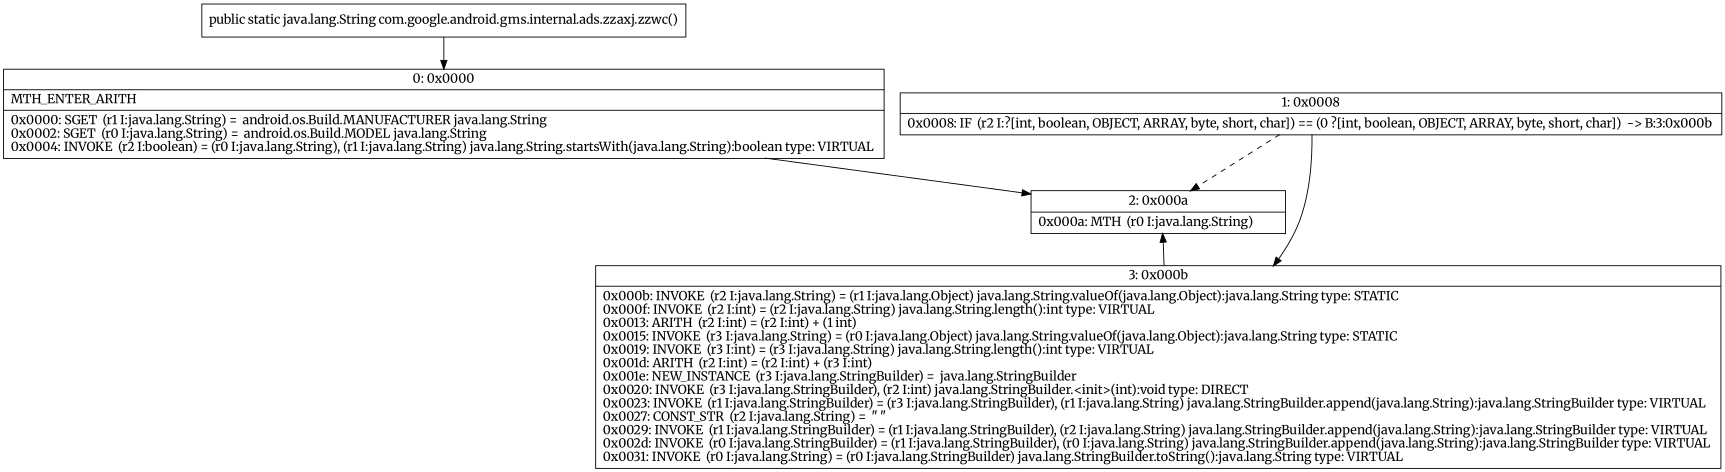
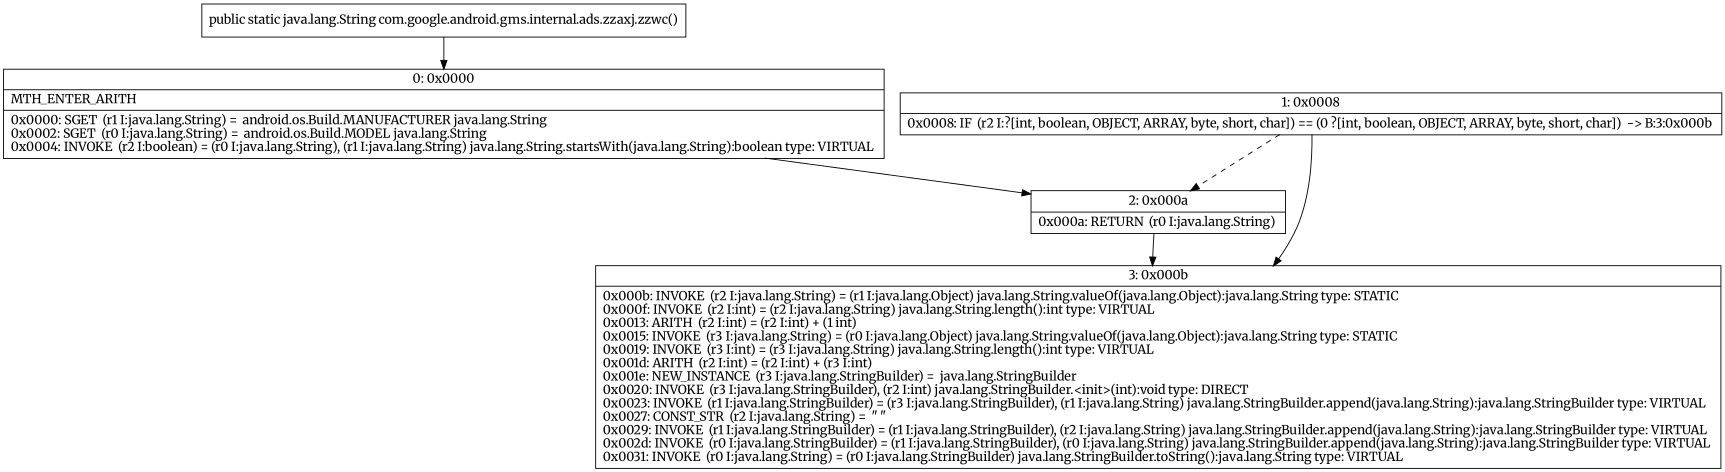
node "2: 0x000a": text "0x000a: MTH  (r0 I:java.lang.String)" -> "0x000a: RETURN  (r0 I:java.lang.String)"
edge "3: 0x000b" -> "2: 0x000a": reversed
